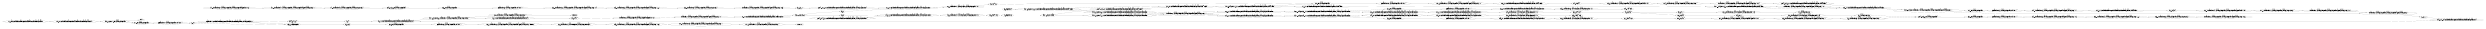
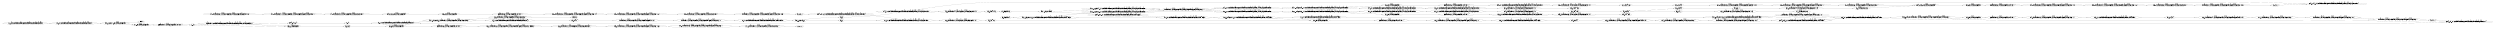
node "i12 = i12 + 1": added
